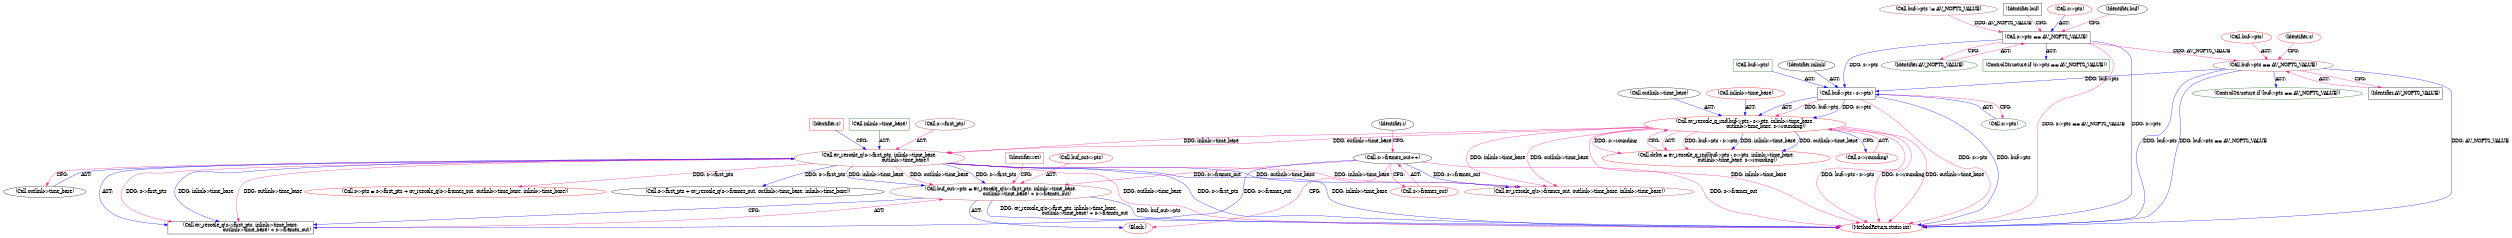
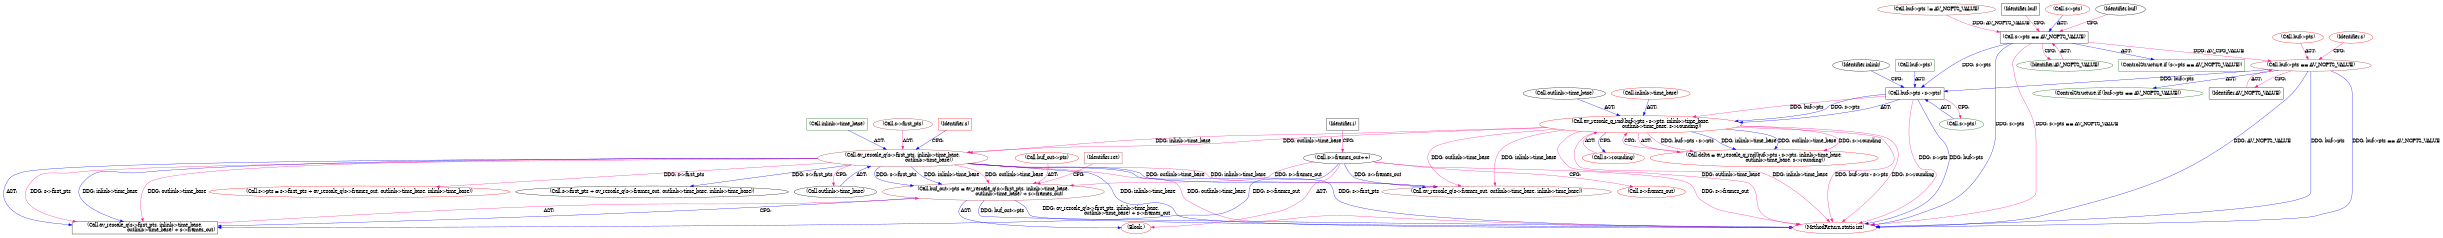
edge "(Call,s->pts == AV_NOPTS_VALUE)" -> "(Call,buf->pts == AV_NOPTS_VALUE)": label "DDG: AV_NOPTS_VALUE" -> "DDG: AV_CFG_VALUE"
edge "(Identifier,inlink)" -> "(Call,buf->pts - s->pts)": label "AST: " -> "CFG: "
node "(Identifier,i)": shape ellipse -> box
edge "(Call,s->frames_out)" -> "(Call,s->frames_out++)": removed, label "AST:"
edge "(Call,s->frames_out++)" -> "(Block,)": label "CFG: " -> "AST: "
